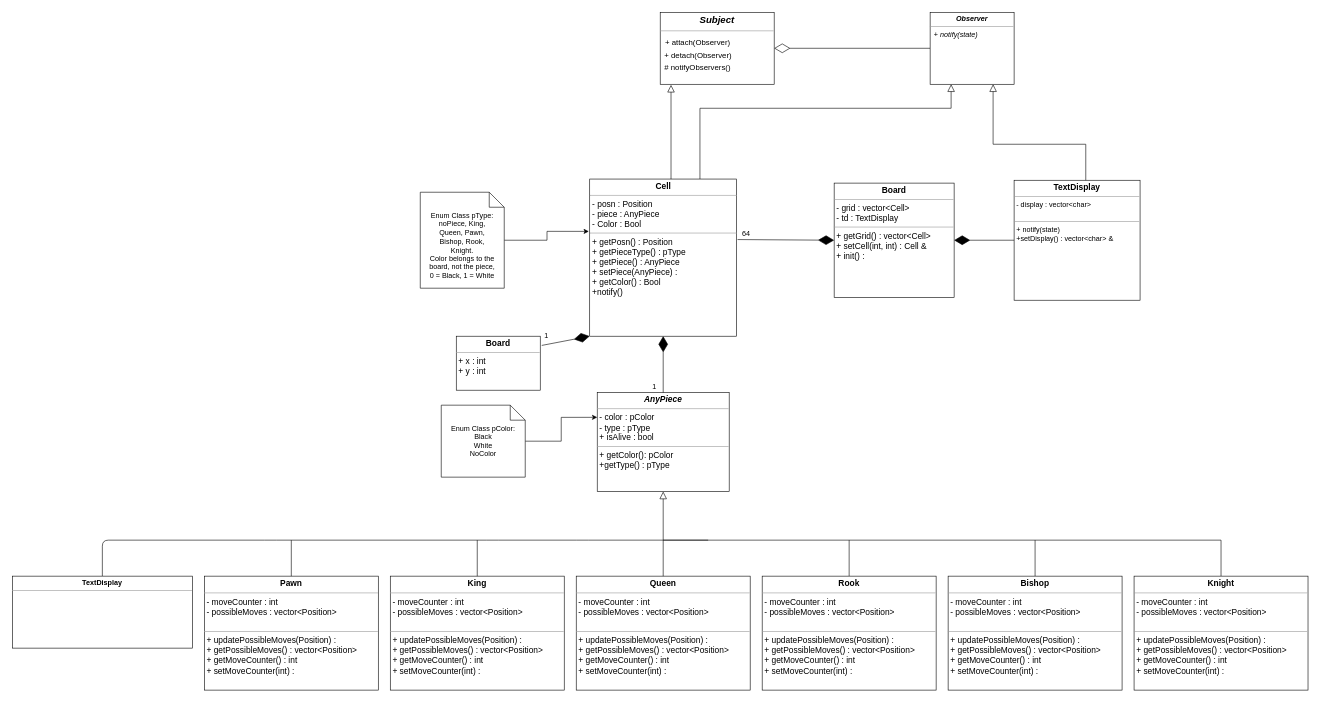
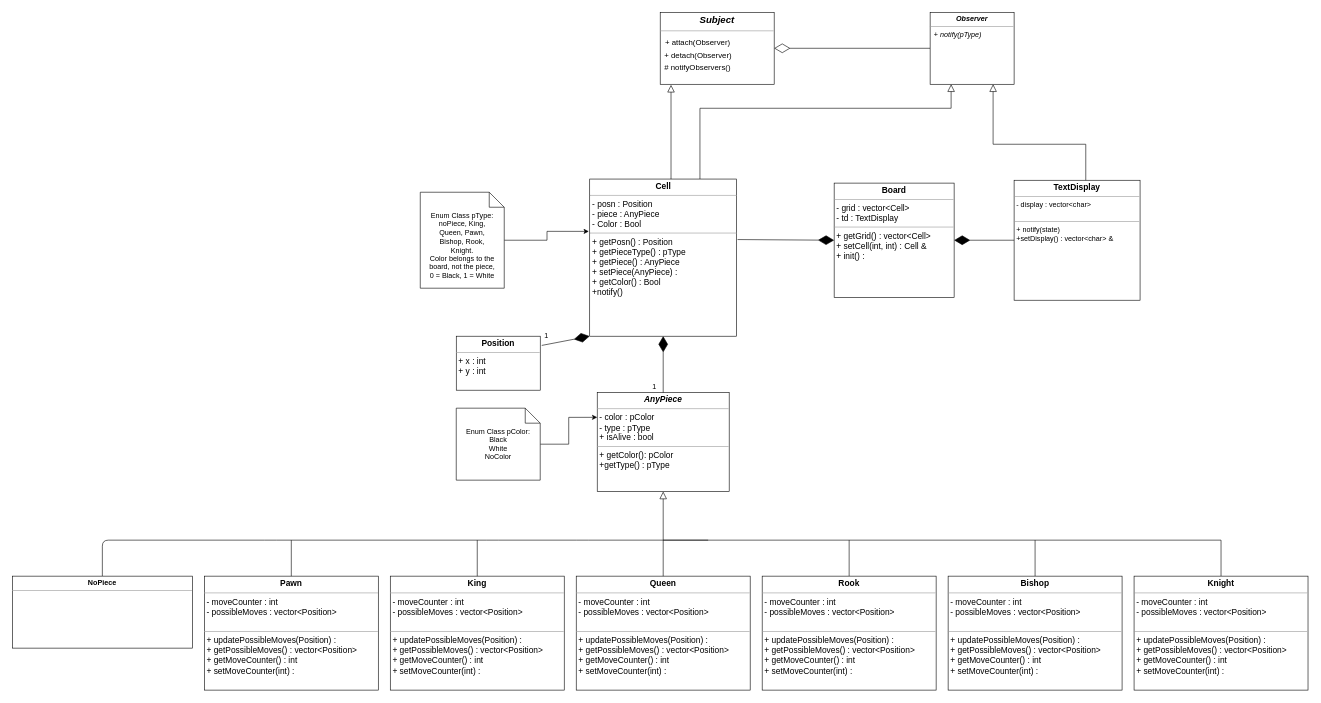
node "Observer + notify(state)": label "Observer + notify(state)" -> "Observer + notify(pType)"
node "64": removed
node "Board + x : int + y : int": label "Board + x : int + y : int" -> "Position + x : int + y : int"
node "Enum Class pColor: Black White NoColor": moved (483, 441) -> (498, 444)
node "TextDisplay": label "TextDisplay" -> "NoPiece"
